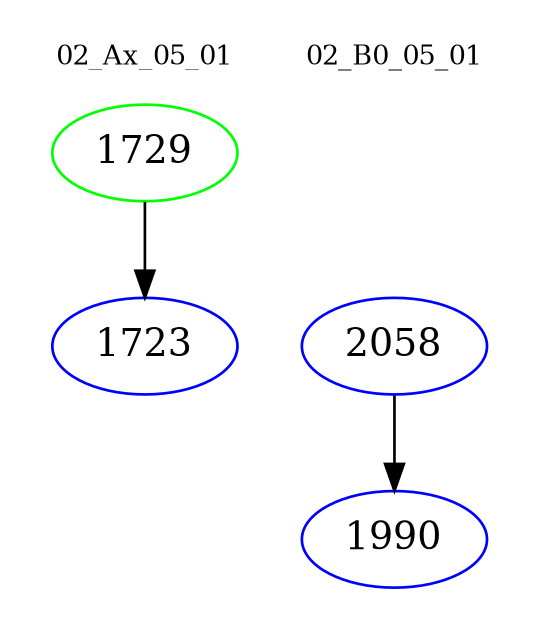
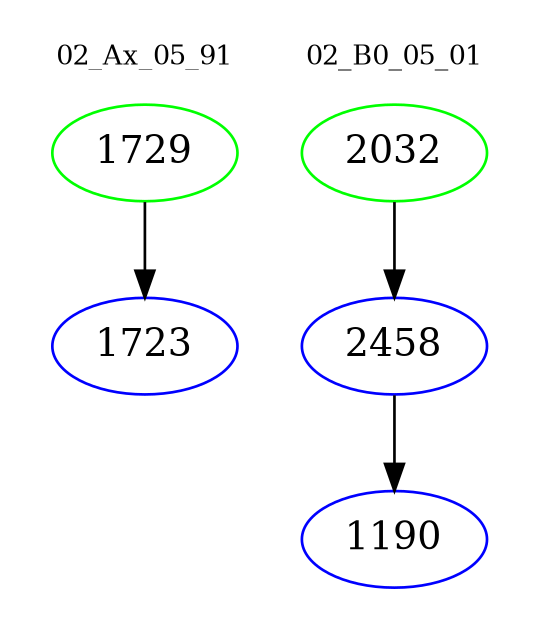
cluster "02_Ax_05_01": label "02_Ax_05_01" -> "02_Ax_05_91"
node "2032": added
node "2058": label "2058" -> "2458"
node "1990": label "1990" -> "1190"
